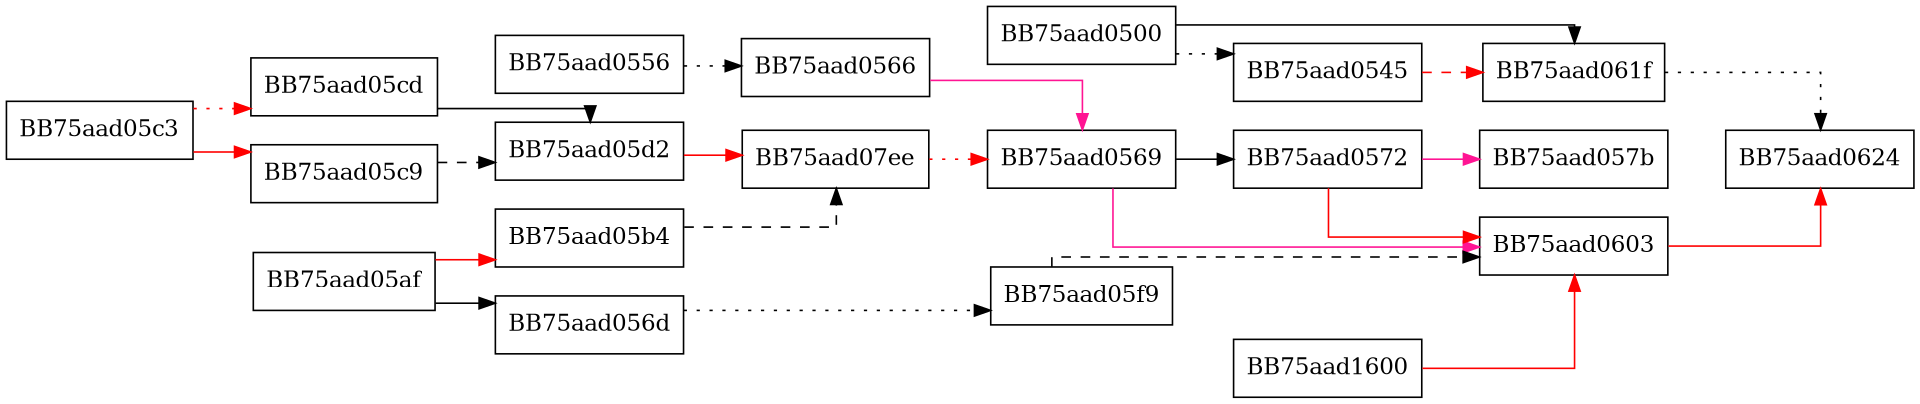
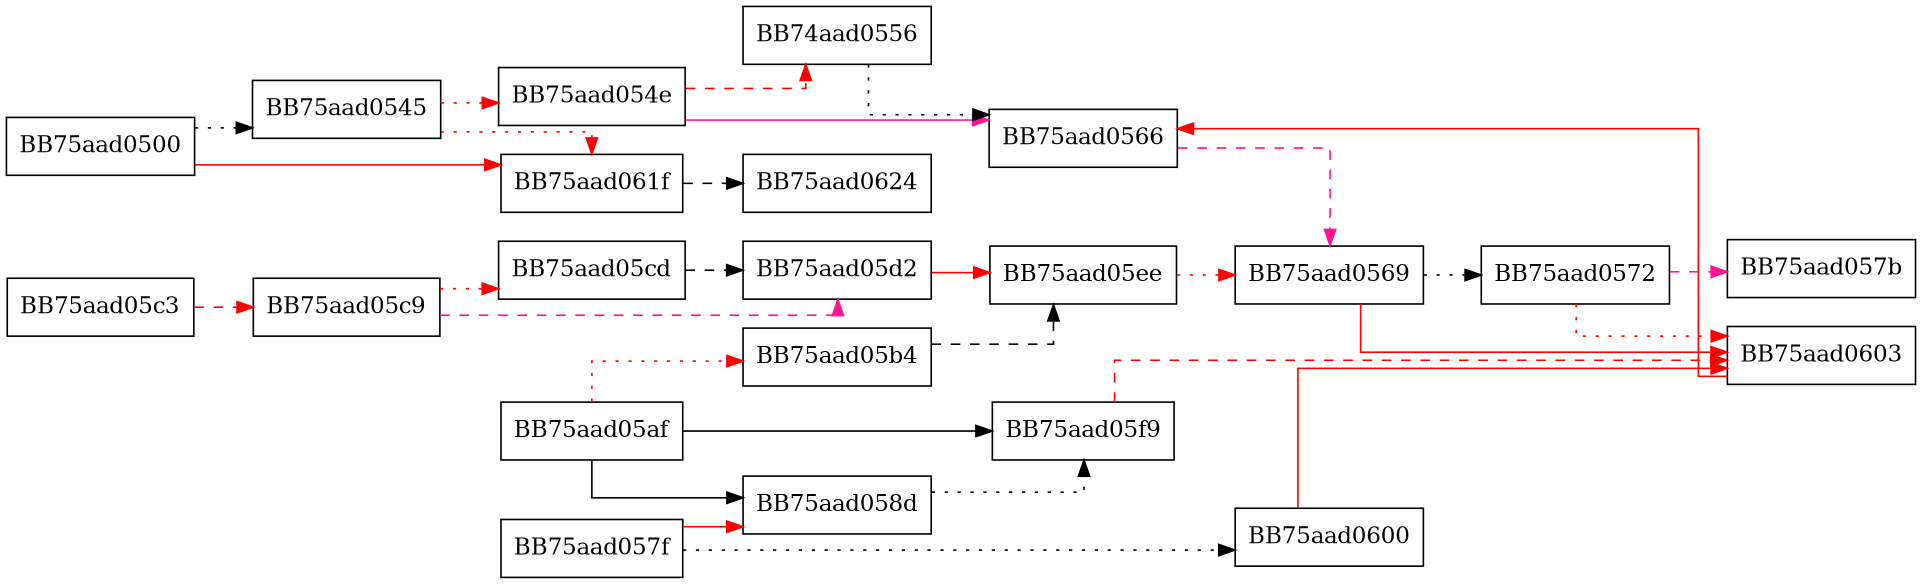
edge "BB75aad0500" -> "BB75aad061f": color black -> red
node "BB75aad0556": label "BB75aad0556" -> "BB74aad0556"
edge "BB75aad0545" -> "BB75aad061f": style dashed -> dotted
edge "BB75aad061f" -> "BB75aad0624": style dotted -> dashed
edge "BB75aad0566" -> "BB75aad0569": style solid -> dashed
node "BB75aad054e": added
edge "BB75aad05c3" -> "BB75aad05cd": now "BB75aad05c9" -> "BB75aad05cd"
edge "BB75aad05cd" -> "BB75aad05d2": style solid -> dashed
edge "BB75aad05c3" -> "BB75aad05c9": style solid -> dashed
node "BB75aad07ee": label "BB75aad07ee" -> "BB75aad05ee"
edge "BB75aad0569" -> "BB75aad0572": style solid -> dotted
edge "BB75aad0572" -> "BB75aad057b": style solid -> dashed
edge "BB75aad05c9" -> "BB75aad05d2": color black -> deeppink
edge "BB75aad0572" -> "BB75aad0603": style solid -> dotted
edge "BB75aad0603" -> "BB75aad0624": now "BB75aad0603" -> "BB75aad0566"
edge "BB75aad0569" -> "BB75aad0603": color deeppink -> red
edge "BB75aad05f9" -> "BB75aad0603": color black -> red
edge "BB75aad05af" -> "BB75aad05b4": style solid -> dotted
node "BB75aad056d": label "BB75aad056d" -> "BB75aad058d"
node "BB75aad1600": label "BB75aad1600" -> "BB75aad0600"
edge "BB75aad05af" -> "BB75aad05f9": added
node "BB75aad057f": added
